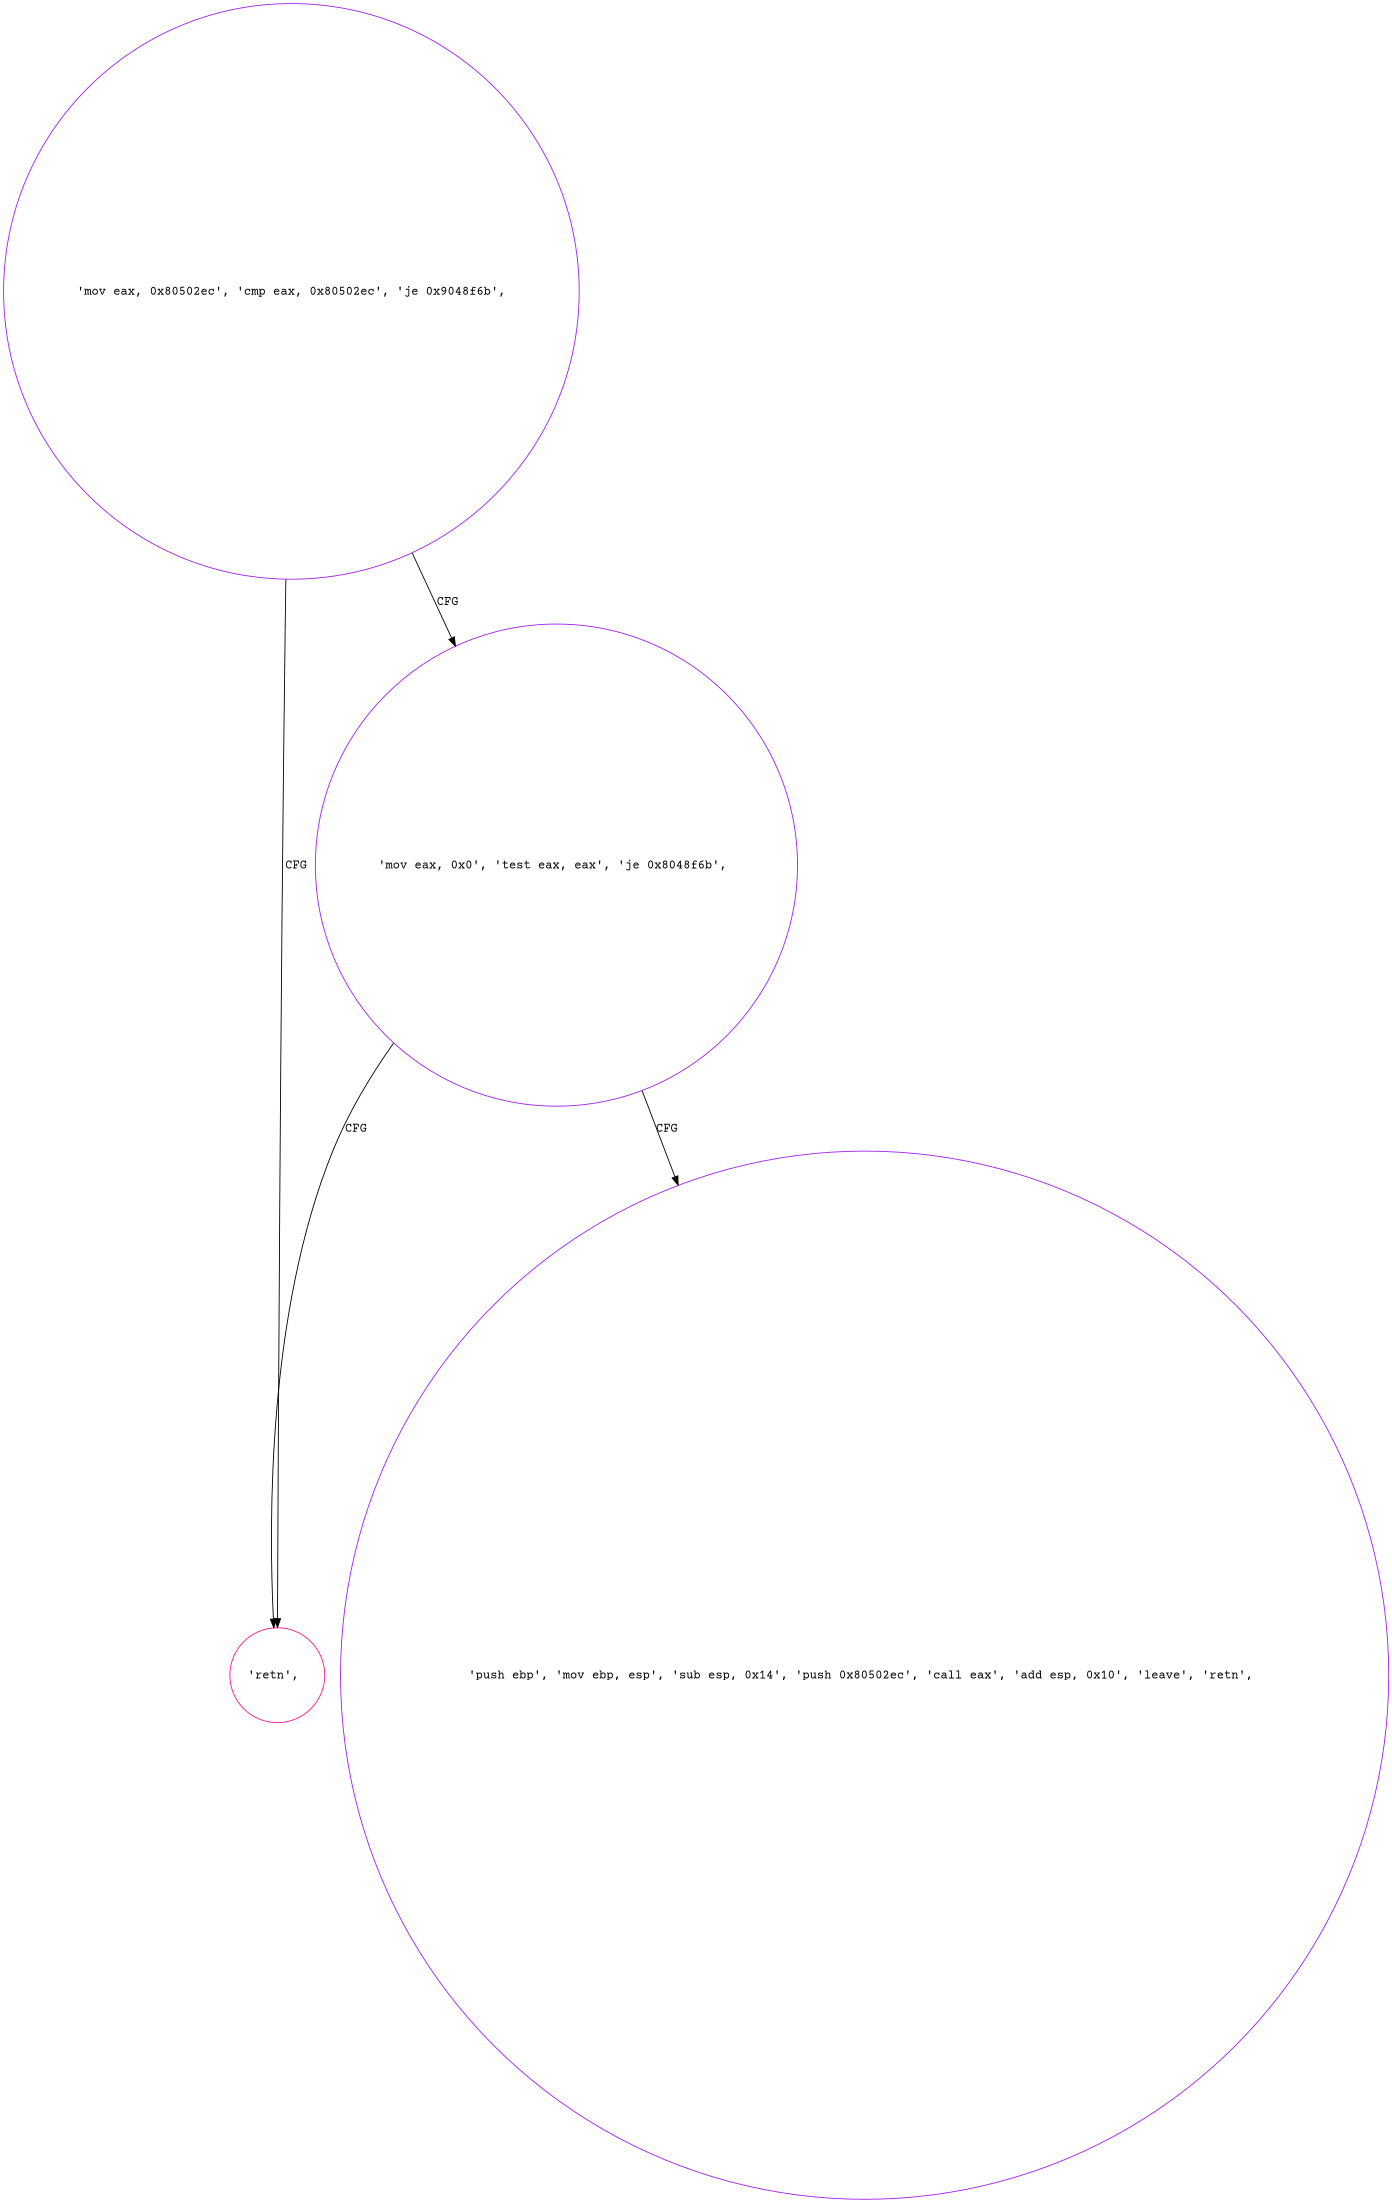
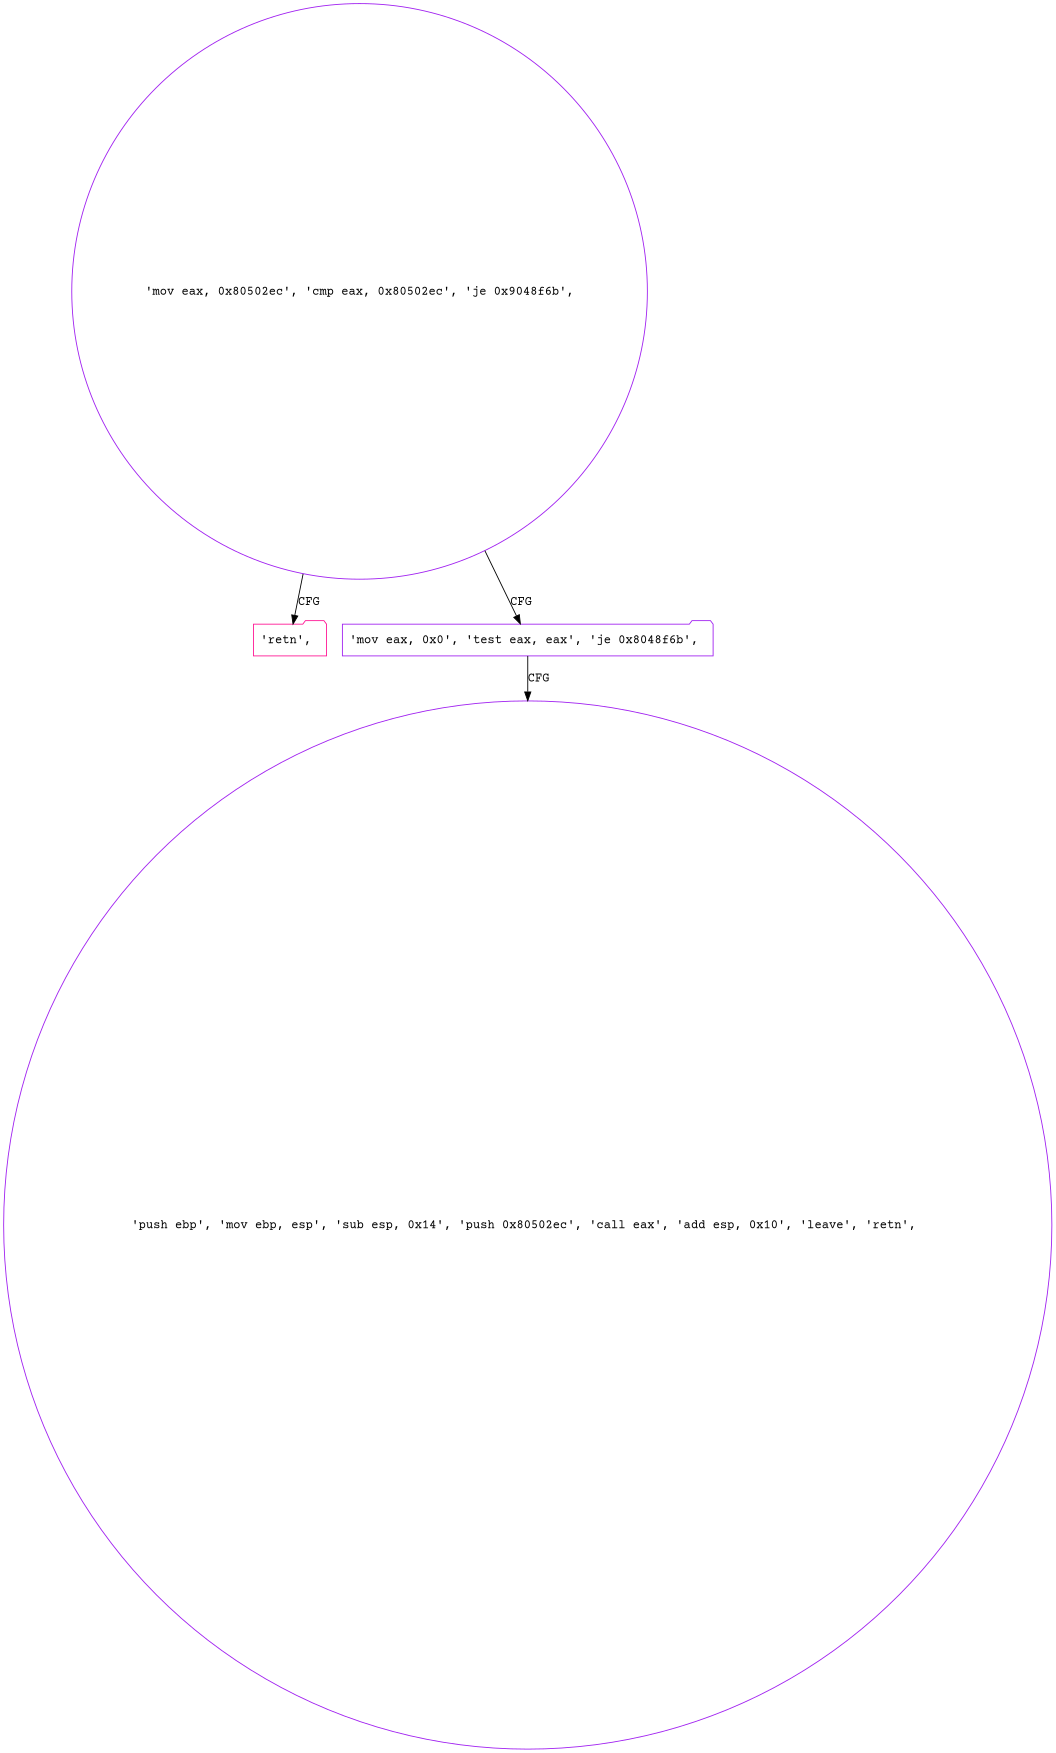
node "'mov eax, 0x0', 'test eax, eax', 'je 0x8048f6b',": shape circle -> folder
edge "'mov eax, 0x0', 'test eax, eax', 'je 0x8048f6b'," -> "'retn',": removed, label "CFG"
node "'retn',": shape circle -> folder
